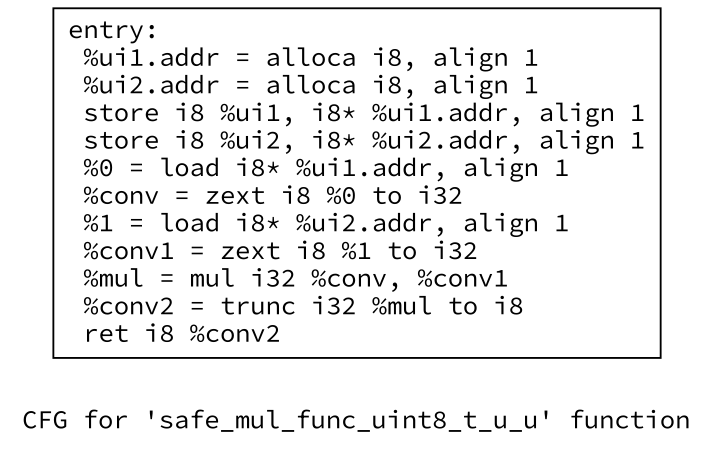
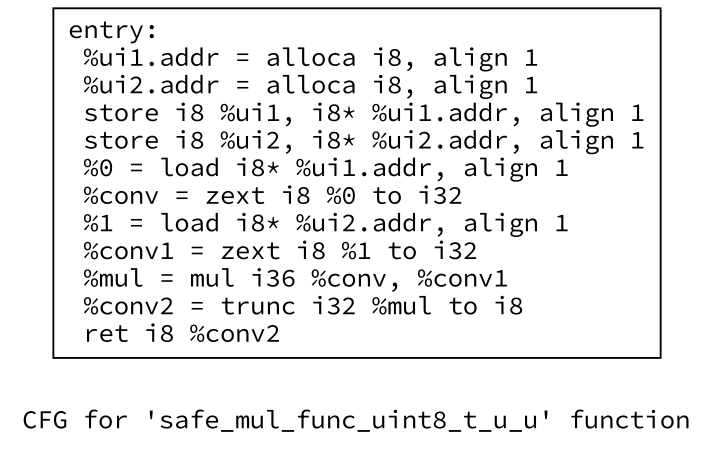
node "entry:": text "%mul = mul i32 %conv, %conv1" -> "%mul = mul i36 %conv, %conv1"
